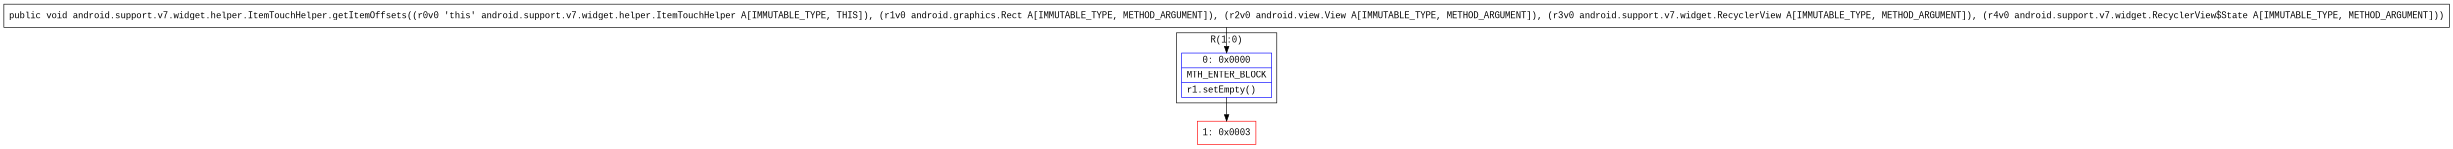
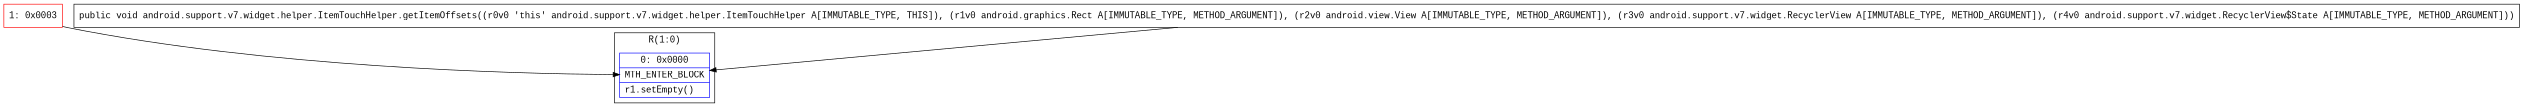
edge "0: 0x0000" -> "1: 0x0003": reversed
